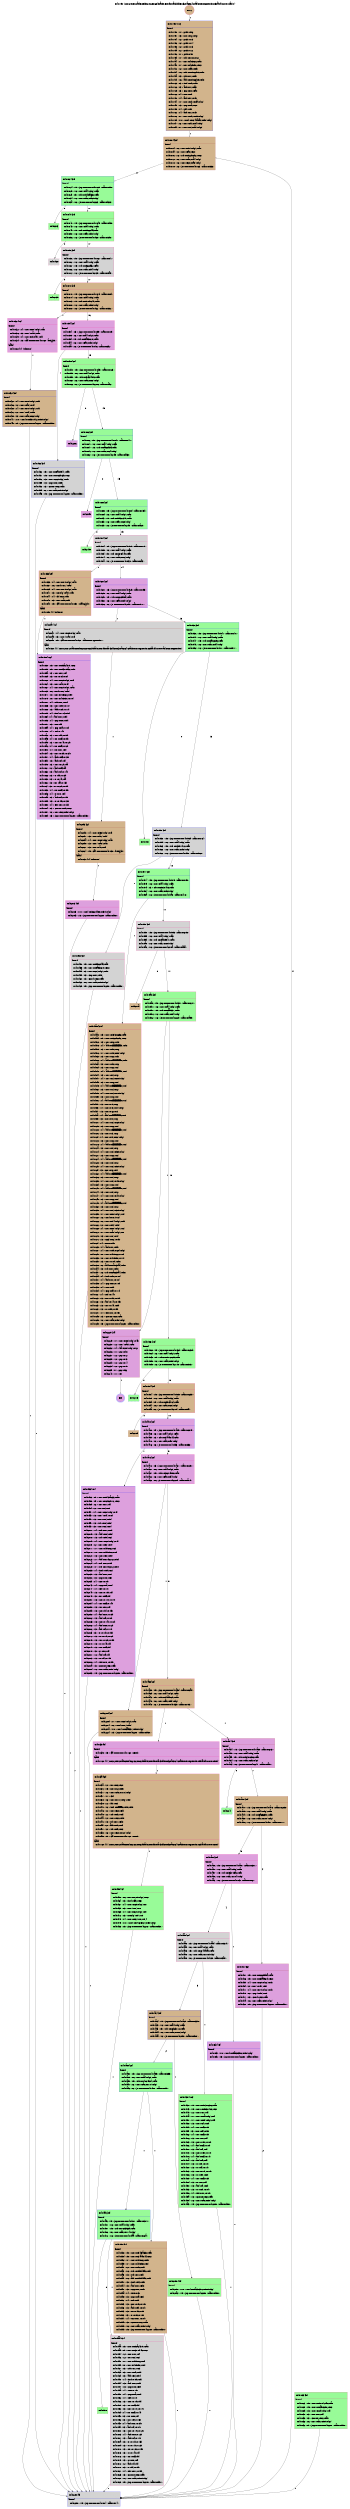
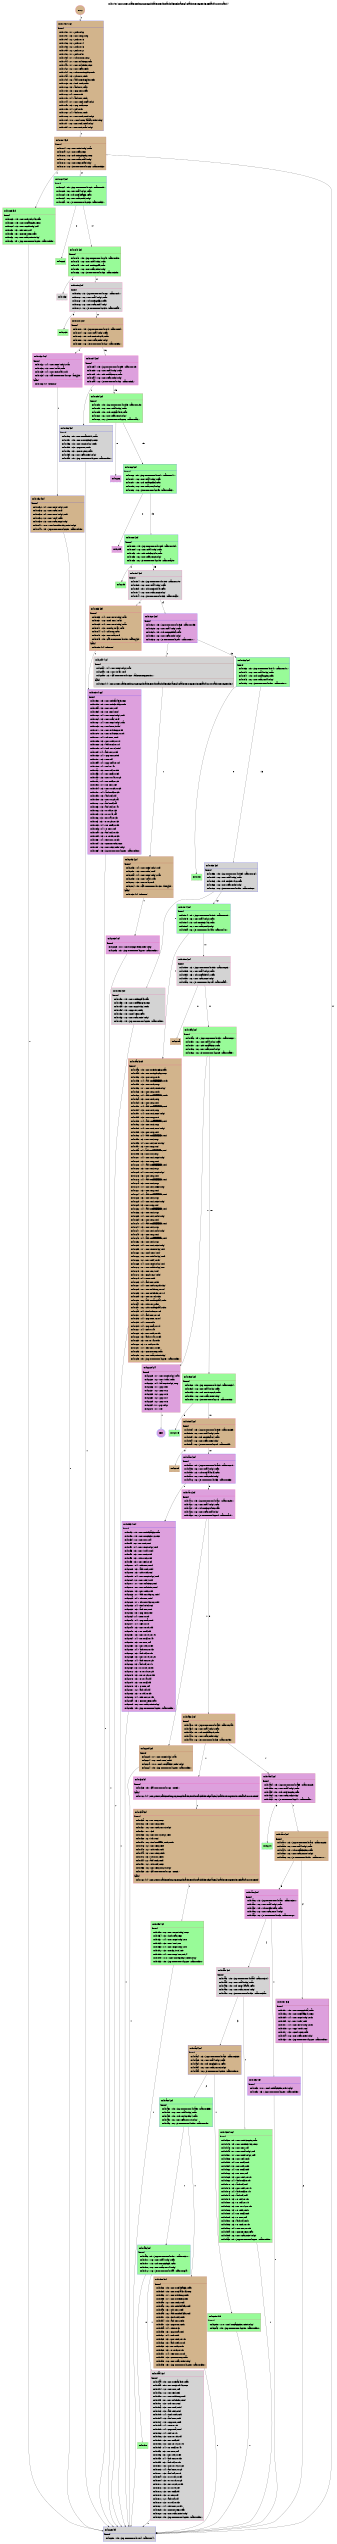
edge "0x401804 [32]" -> "0x401ce3 [30]": added, label "1"
